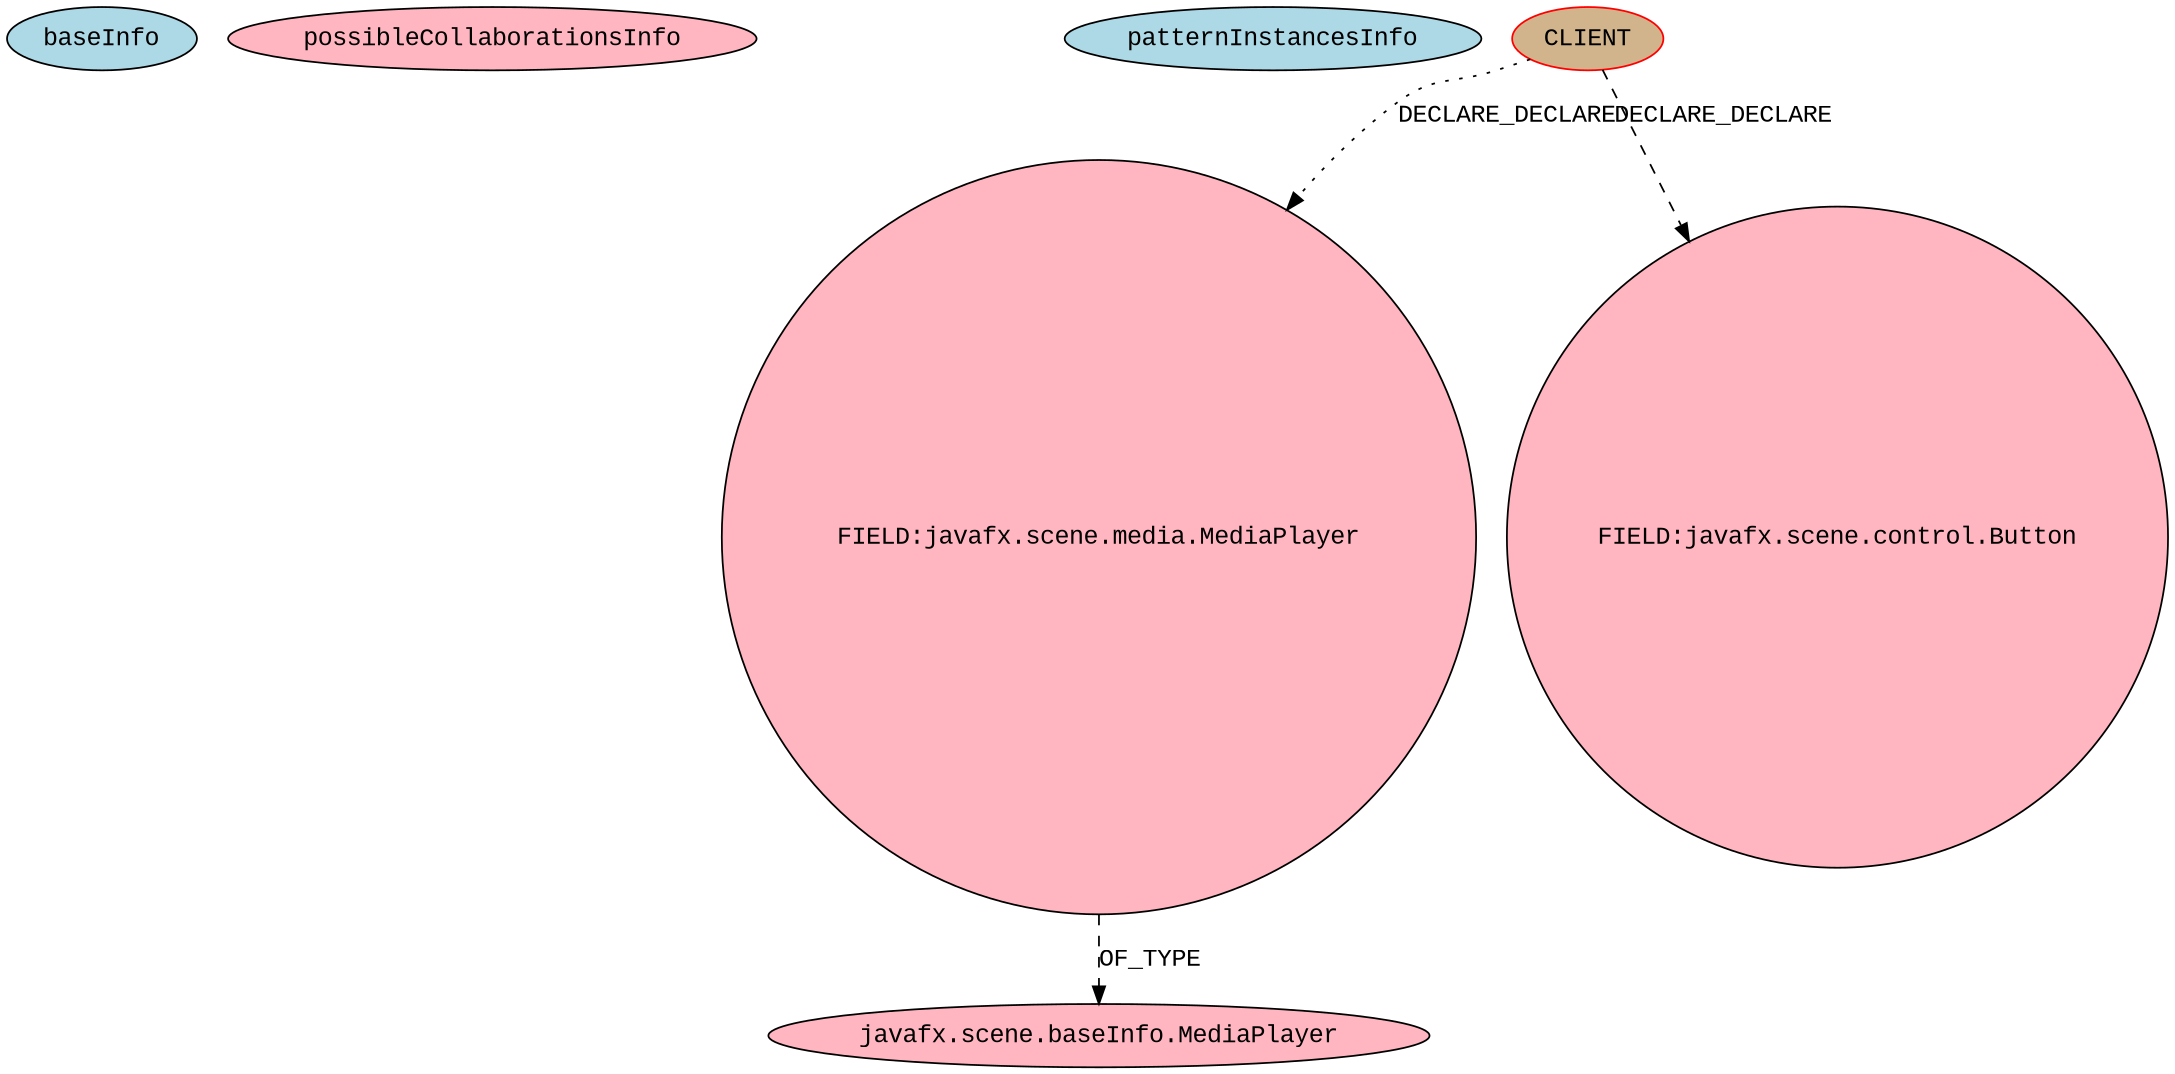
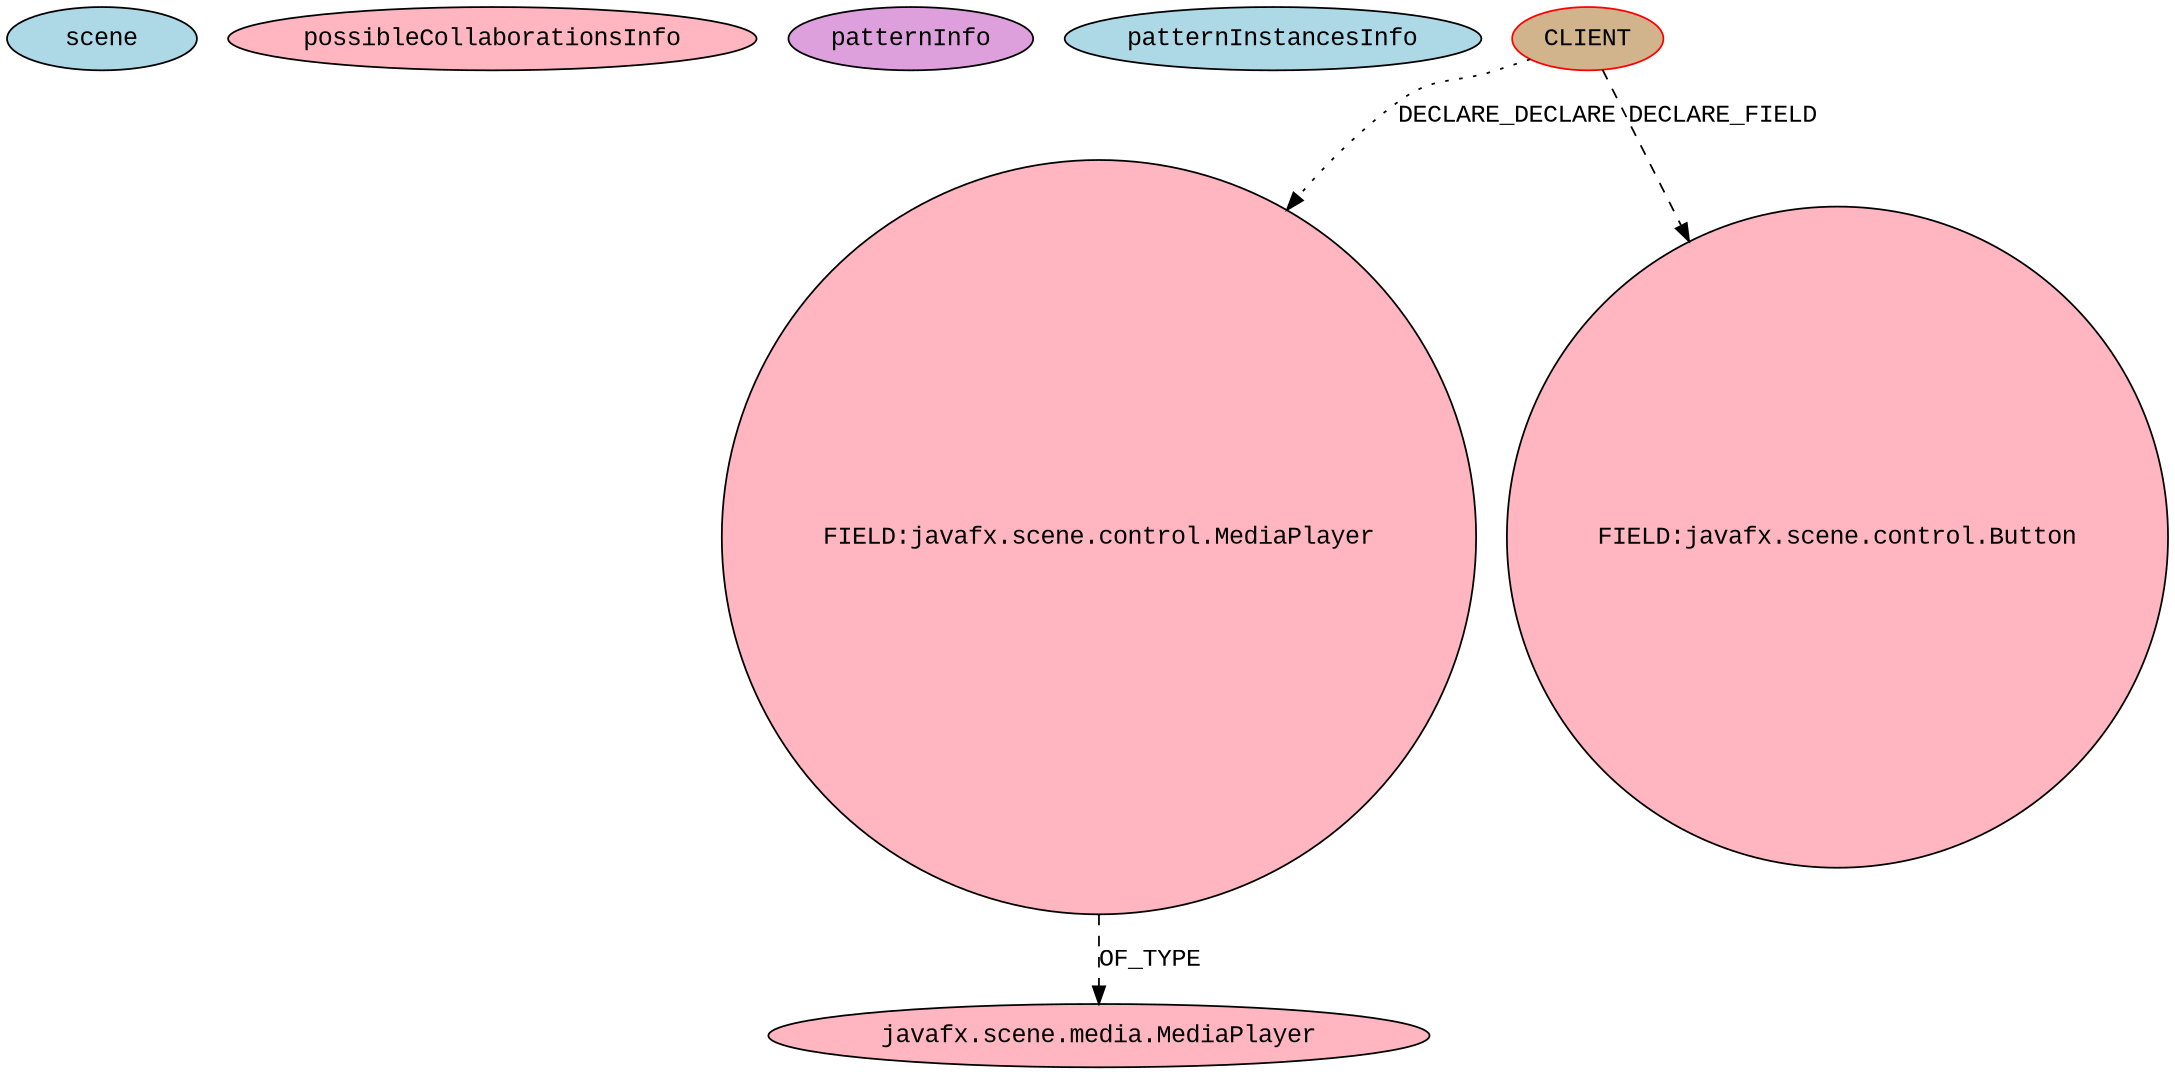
node "baseInfo": label "baseInfo" -> "scene"
node "patternInfo": added
edge "CLIENT" -> "FIELD:javafx.scene.control.Button": label "DECLARE_DECLARE" -> "DECLARE_FIELD"
node "FIELD:javafx.scene.media.MediaPlayer": label "FIELD:javafx.scene.media.MediaPlayer" -> "FIELD:javafx.scene.control.MediaPlayer"
node "javafx.scene.baseInfo.MediaPlayer": label "javafx.scene.baseInfo.MediaPlayer" -> "javafx.scene.media.MediaPlayer"
